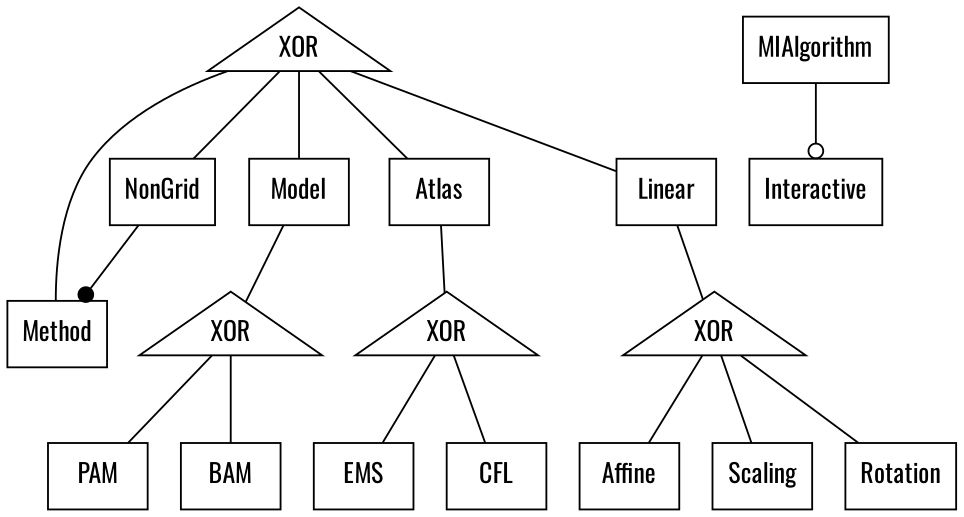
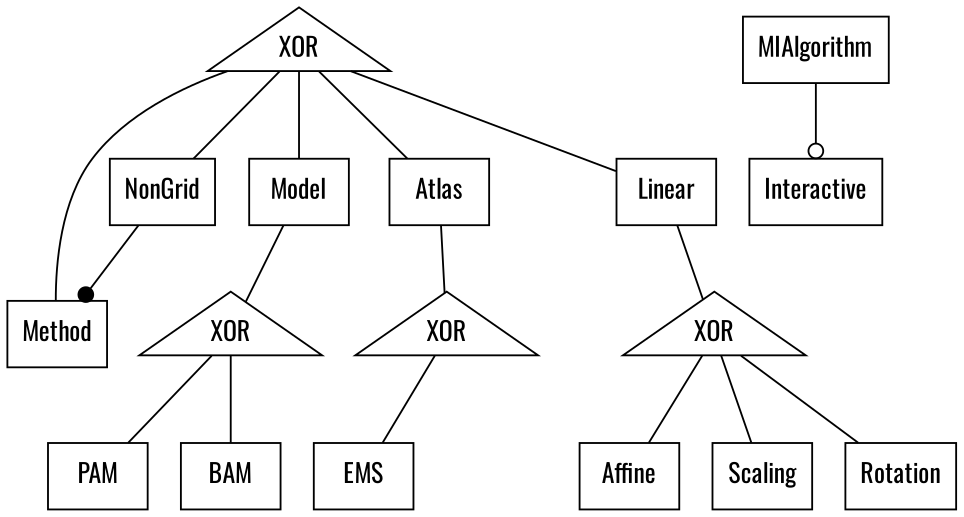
node "CFL": removed
